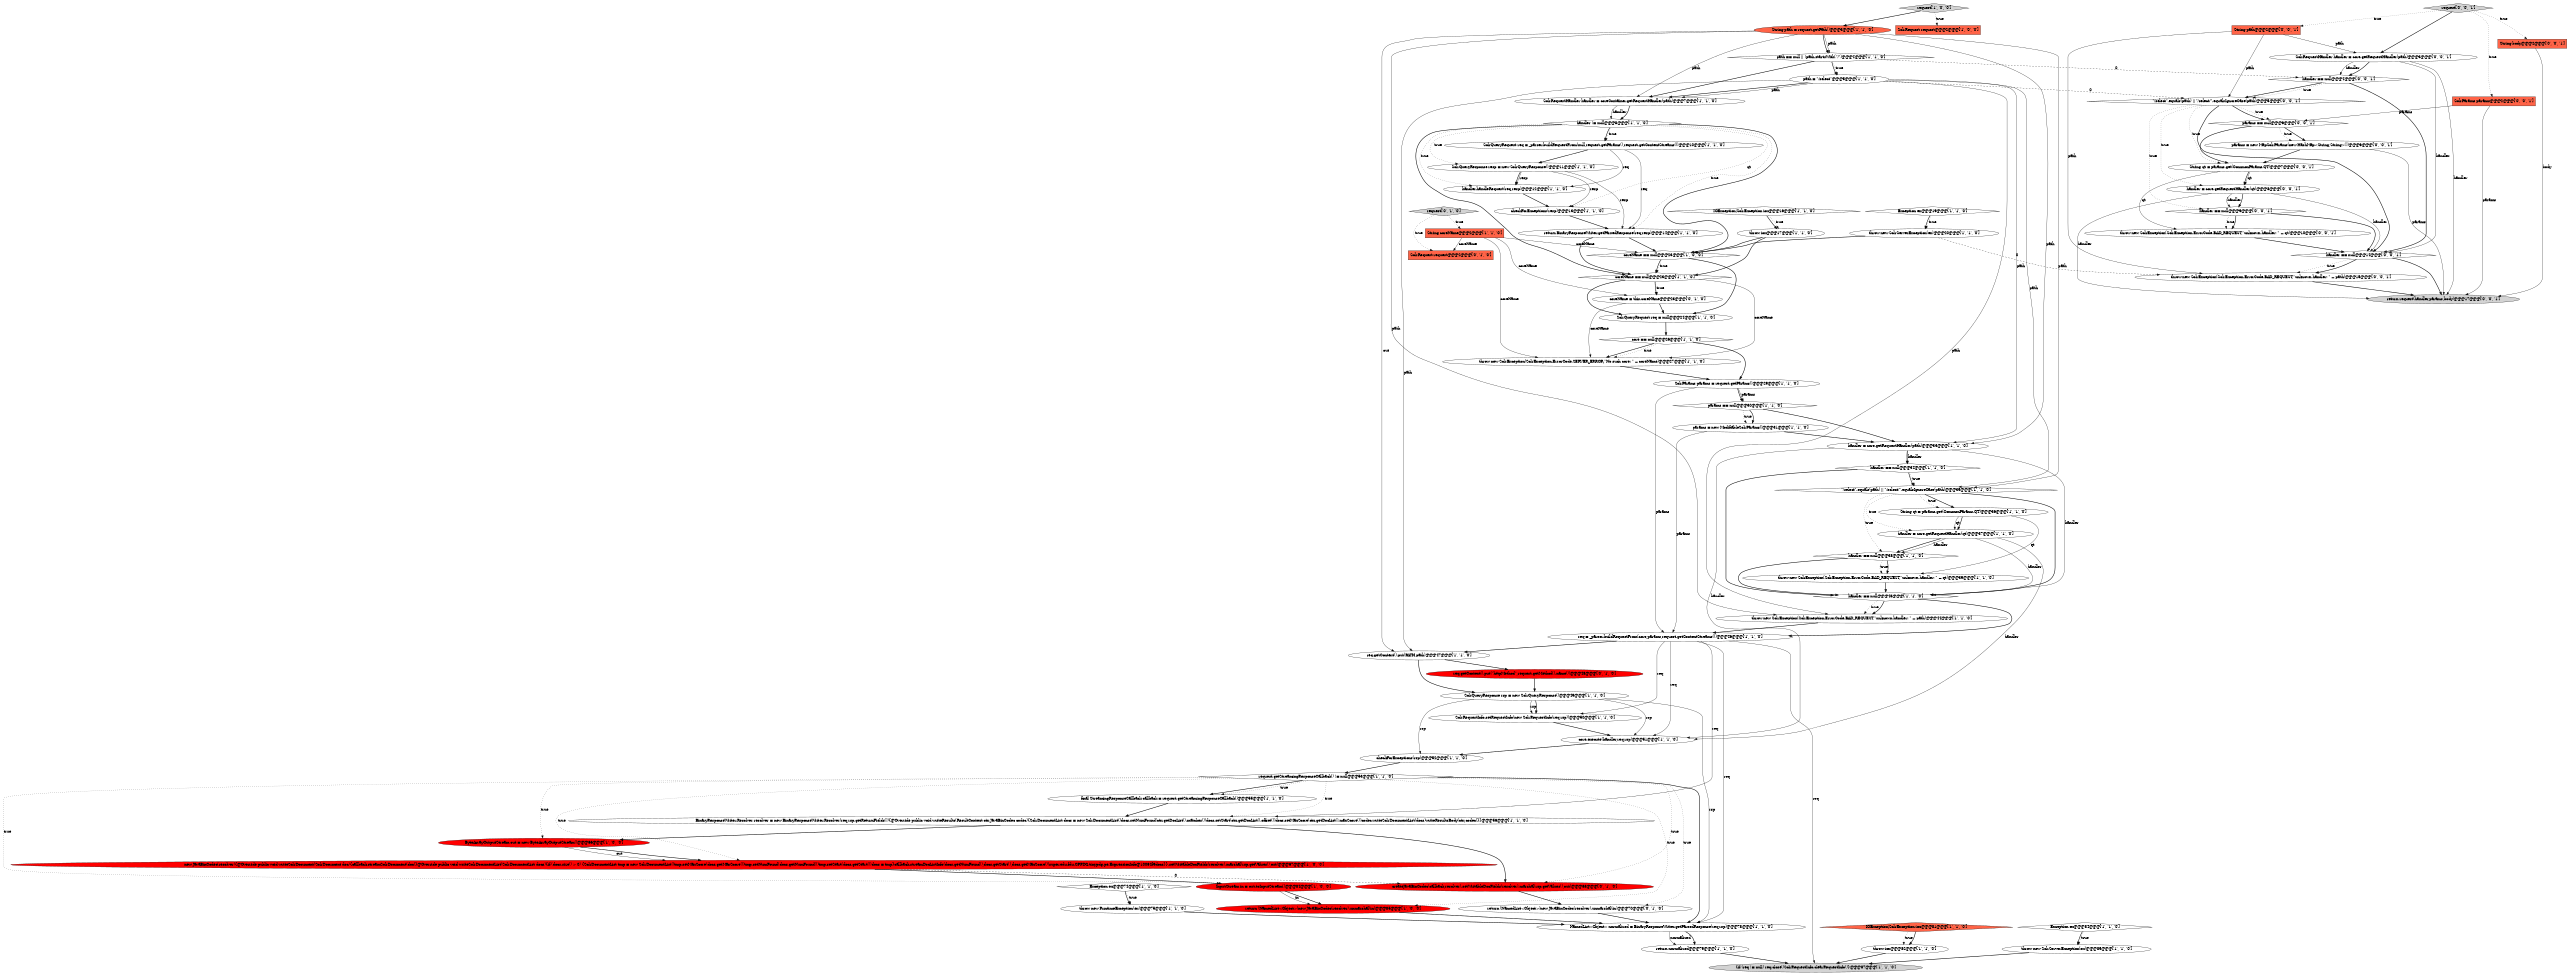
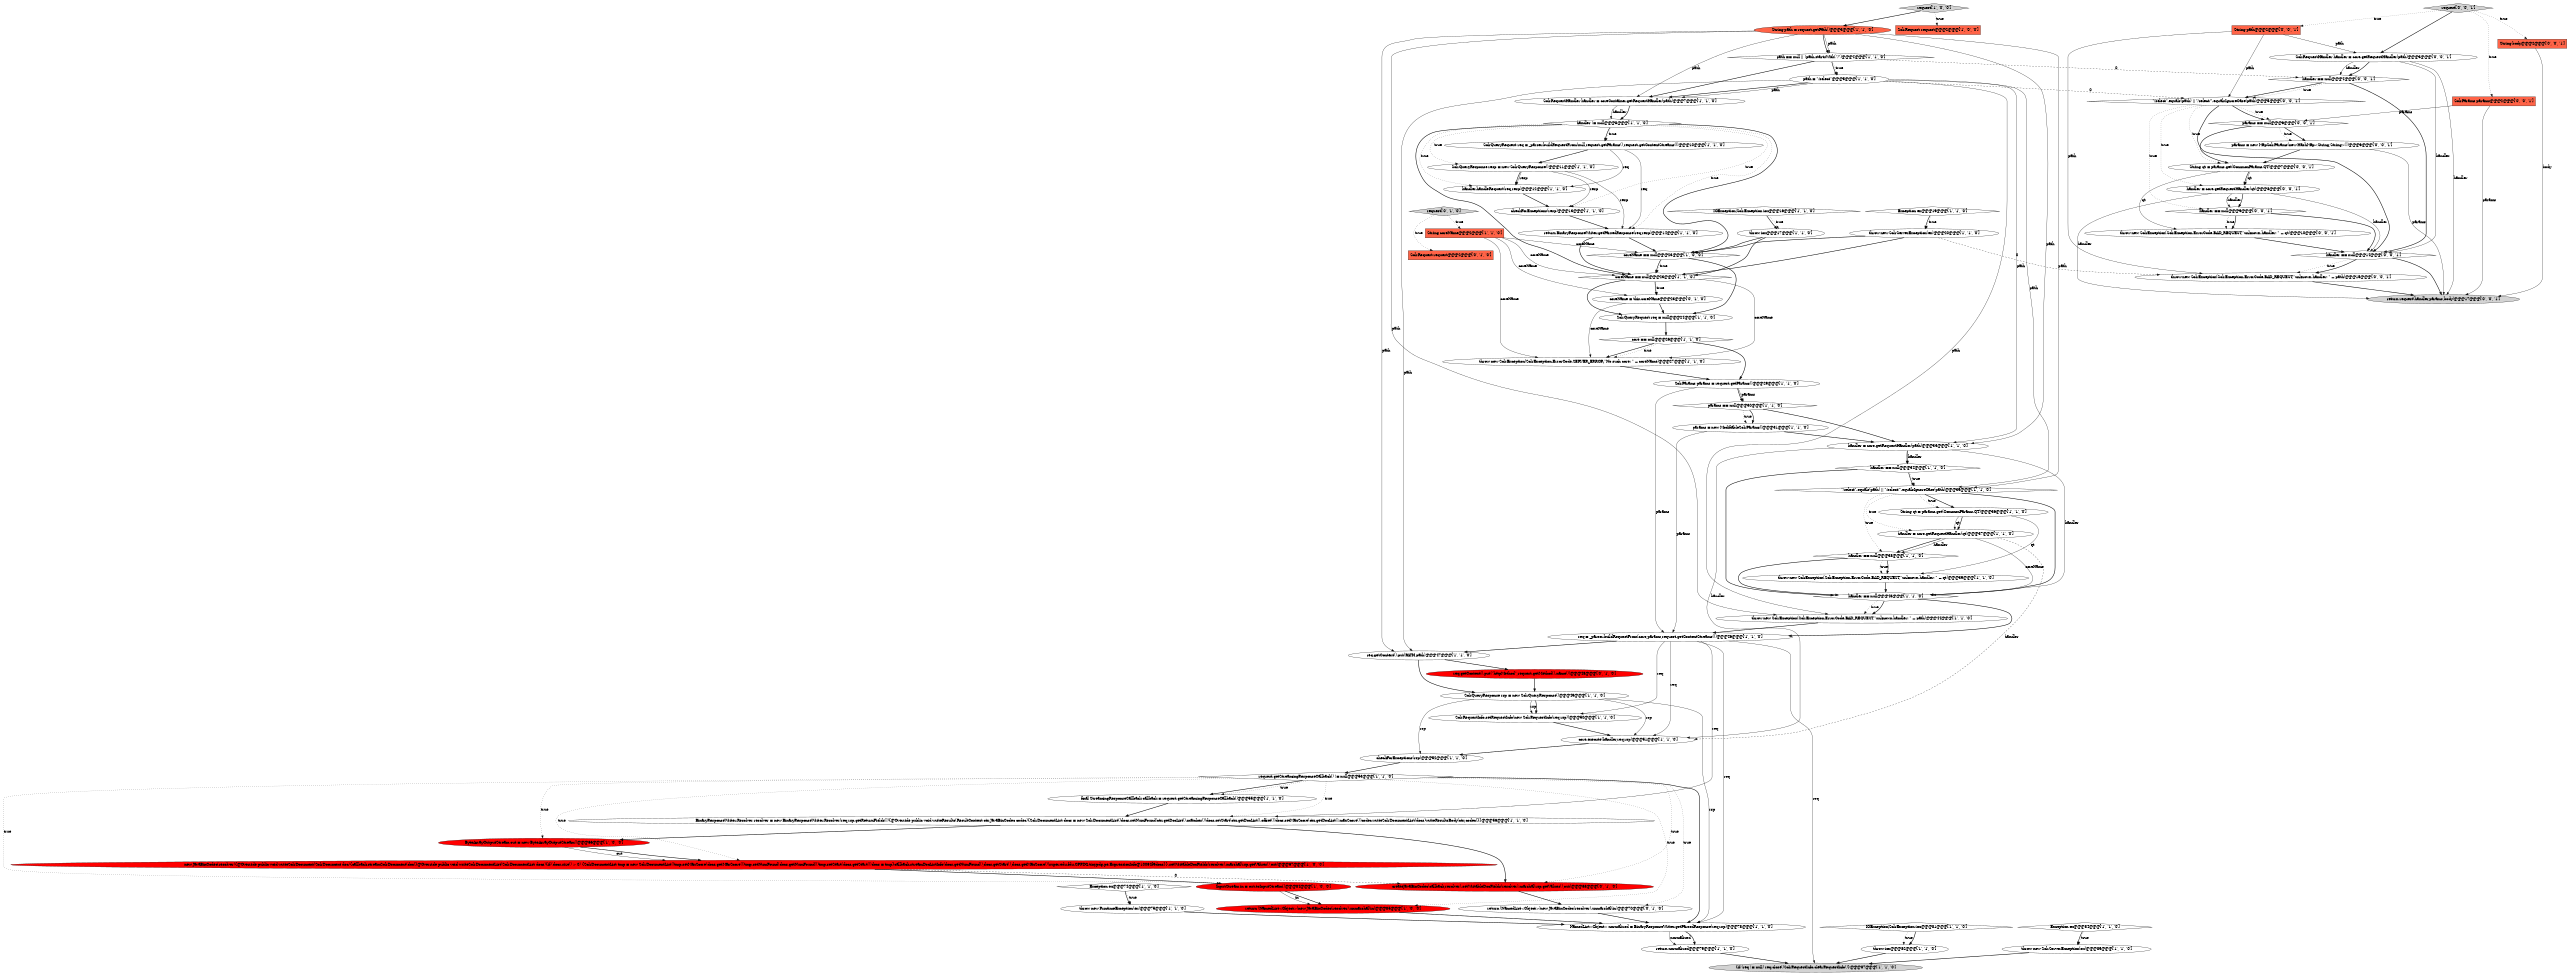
edge "handler != null@@@8@@@['1', '1', '0']" -> "checkForExceptions(resp)@@@13@@@['1', '1', '0']": label "qt" -> "true"
edge "String coreName@@@2@@@['1', '1', '0']" -> "SolrRequest request@@@2@@@['0', '1', '0']": now "String coreName@@@2@@@['1', '1', '0']" -> "coreName == null@@@23@@@['1', '1', '0']"
edge "throw new SolrServerException(ex)@@@20@@@['1', '1', '0']" -> "coreName == null@@@23@@@['1', '1', '0']": added
edge "String path = request.getPath()@@@3@@@['1', '1', '0']" -> "req.getContext().put(PATH,path)@@@47@@@['1', '1', '0']": label "out" -> "path"
edge "handler = core.getRequestHandler(qt)@@@37@@@['1', '1', '0']" -> "handler == null@@@43@@@['1', '1', '0']": label "handler" -> "coreName"
edge "handler = core.getRequestHandler(qt)@@@37@@@['1', '1', '0']" -> "core.execute(handler,req,rsp)@@@51@@@['1', '1', '0']": style solid -> dashed
node "IOException|SolrException iox@@@81@@@['1', '1', '0']": fillcolor tomato -> white
